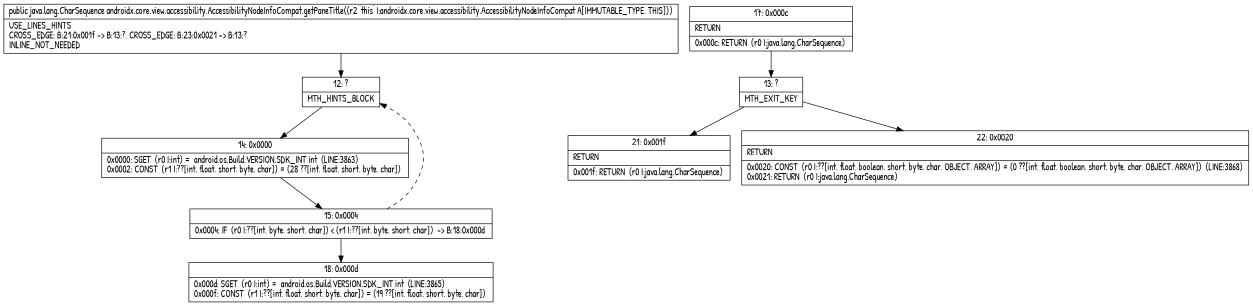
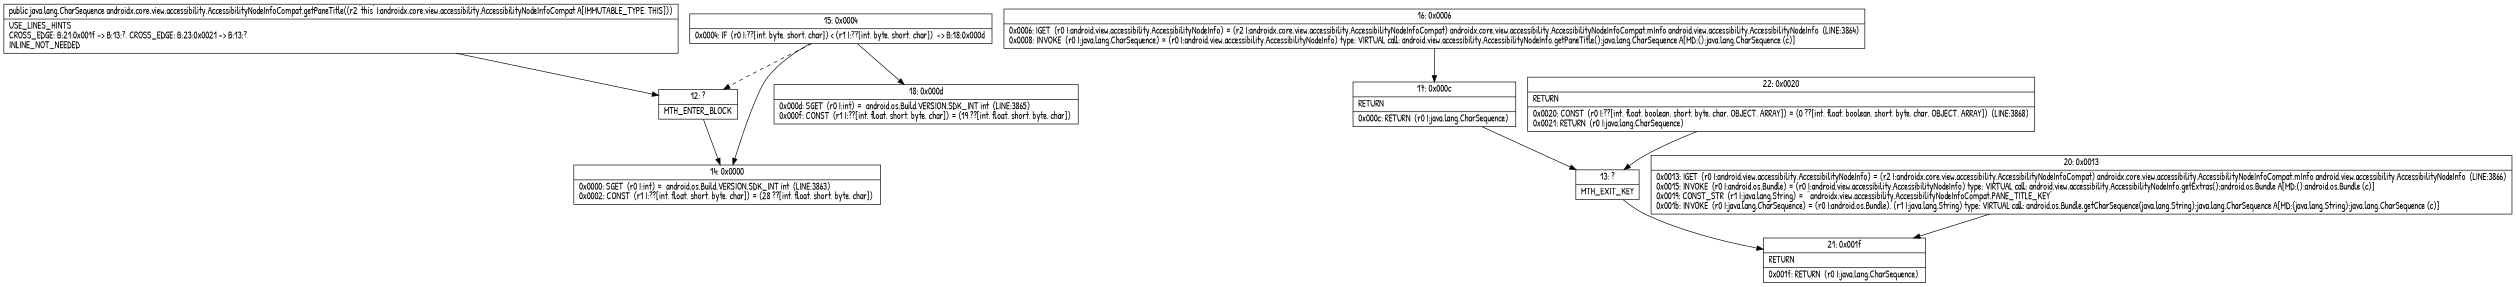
node "16: 0x0006": added
node "12: ?": text "MTH_HINTS_BLOCK" -> "MTH_ENTER_BLOCK"
edge "13: ?" -> "22: 0x0020": reversed
node "20: 0x0013": added
edge "14: 0x0000" -> "15: 0x0004": reversed
